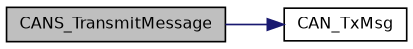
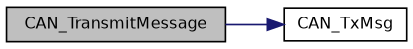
node "CANS_TransmitMessage": label "CANS_TransmitMessage" -> "CAN_TransmitMessage"
